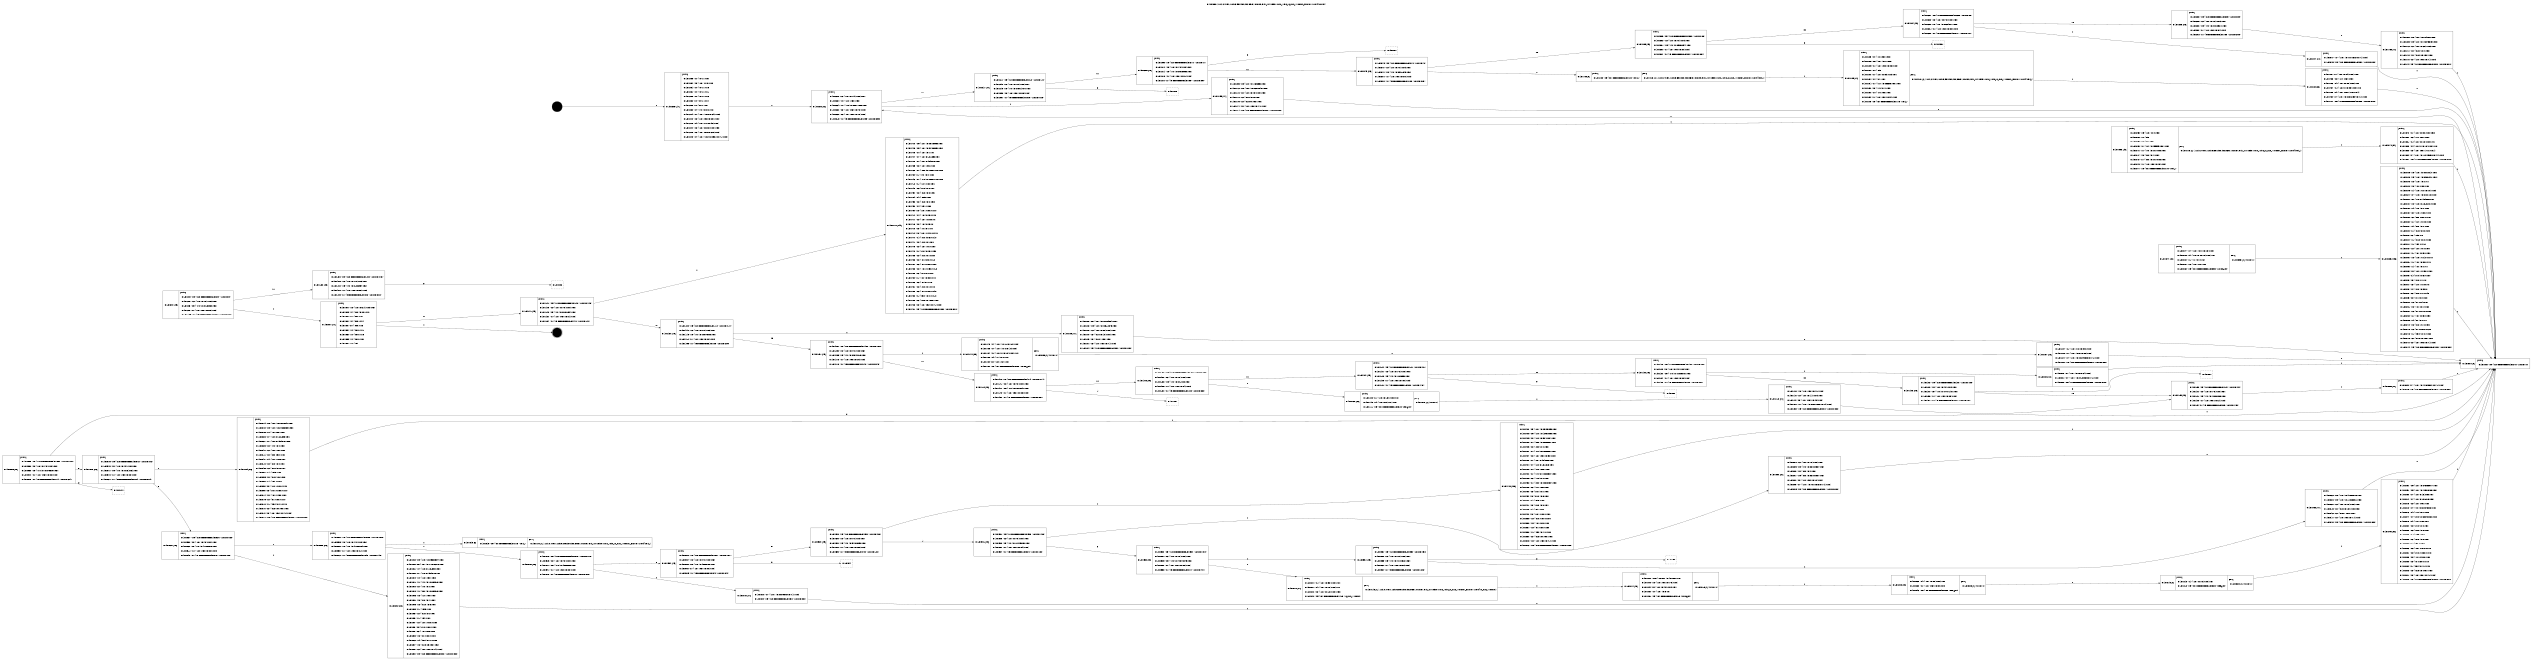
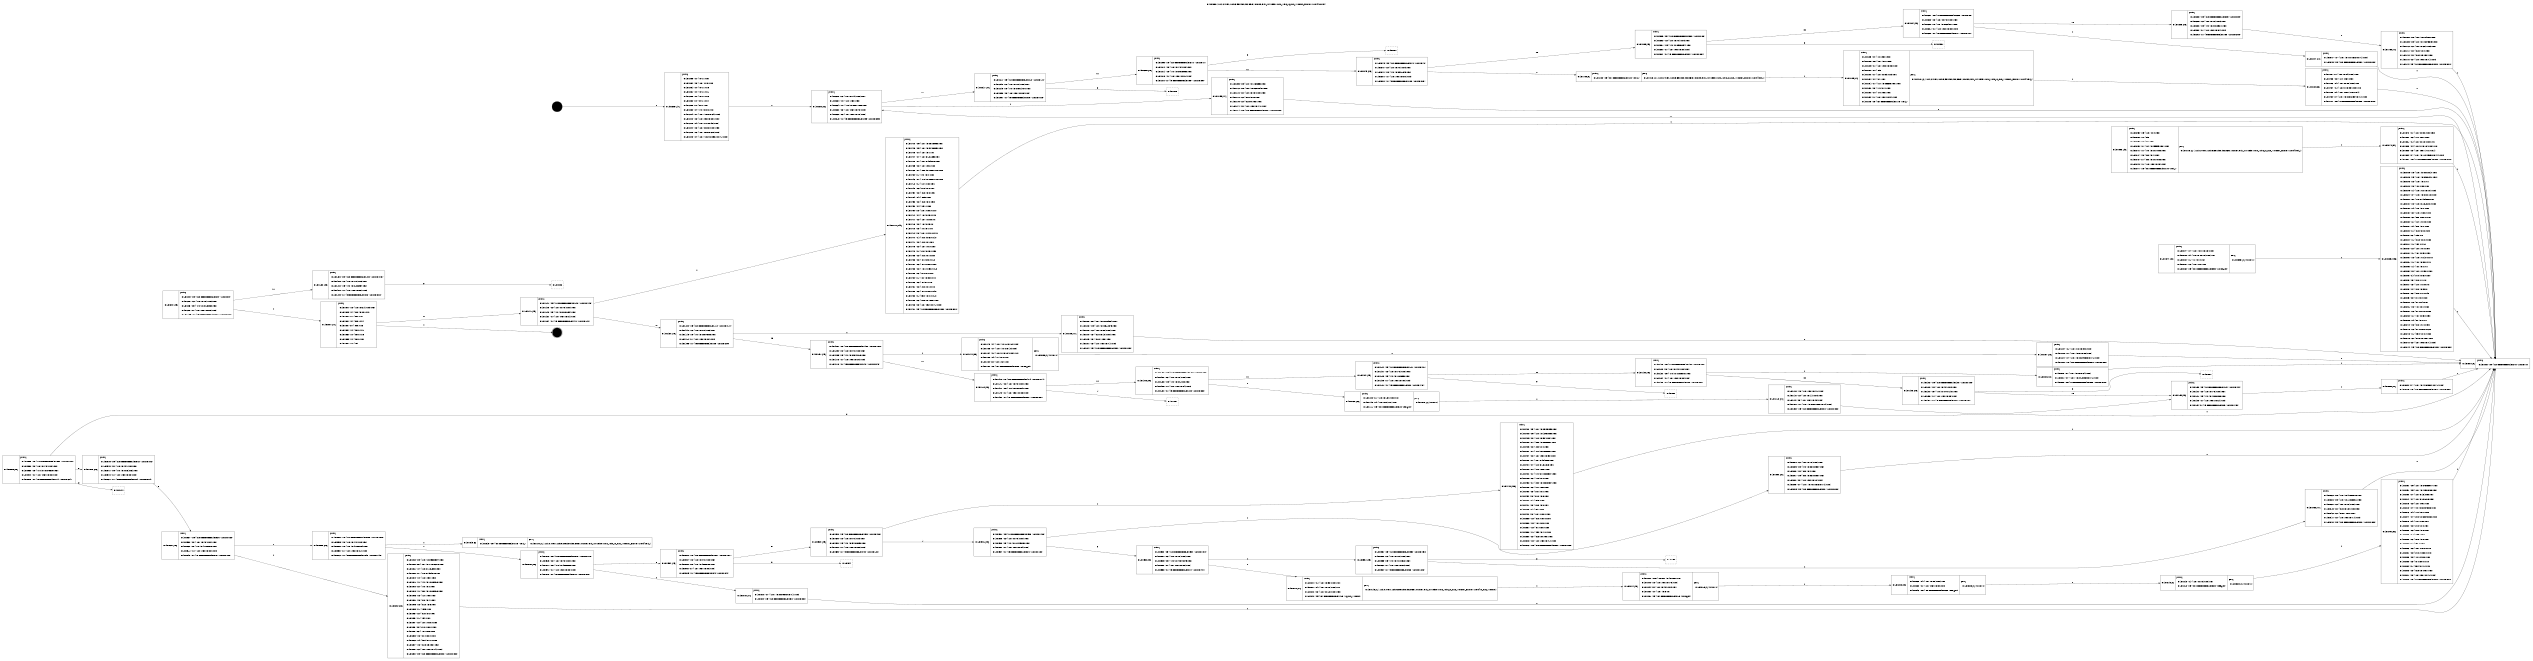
node "0x401824 [83]": removed
